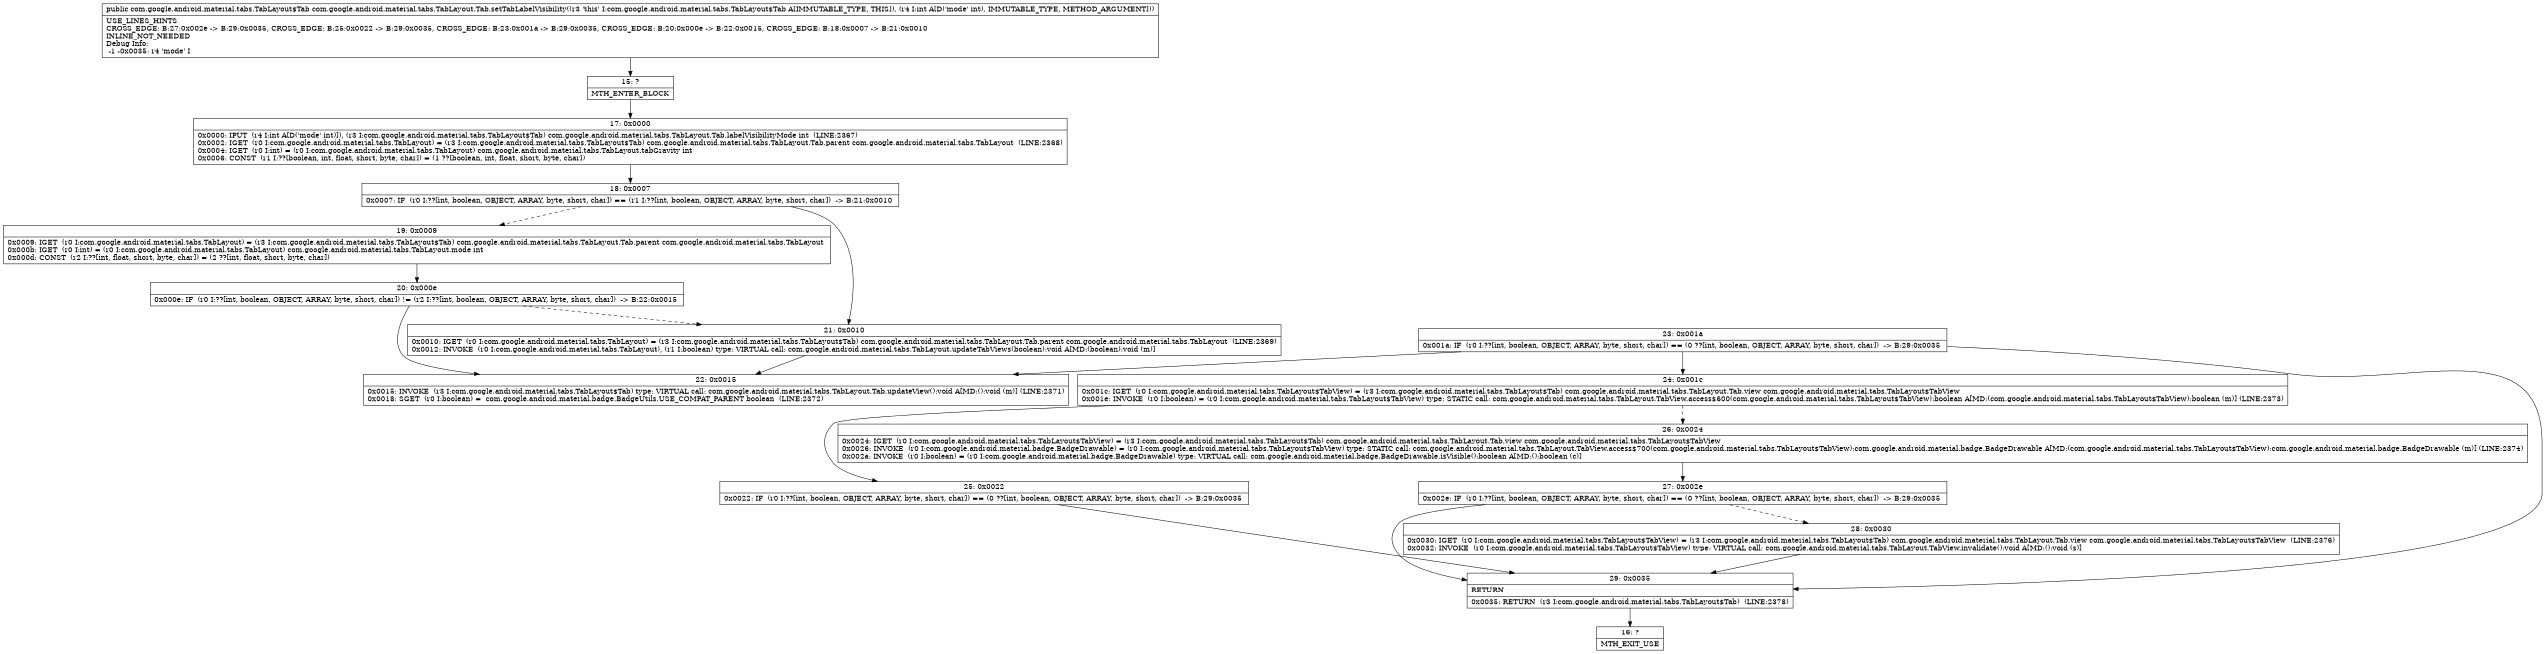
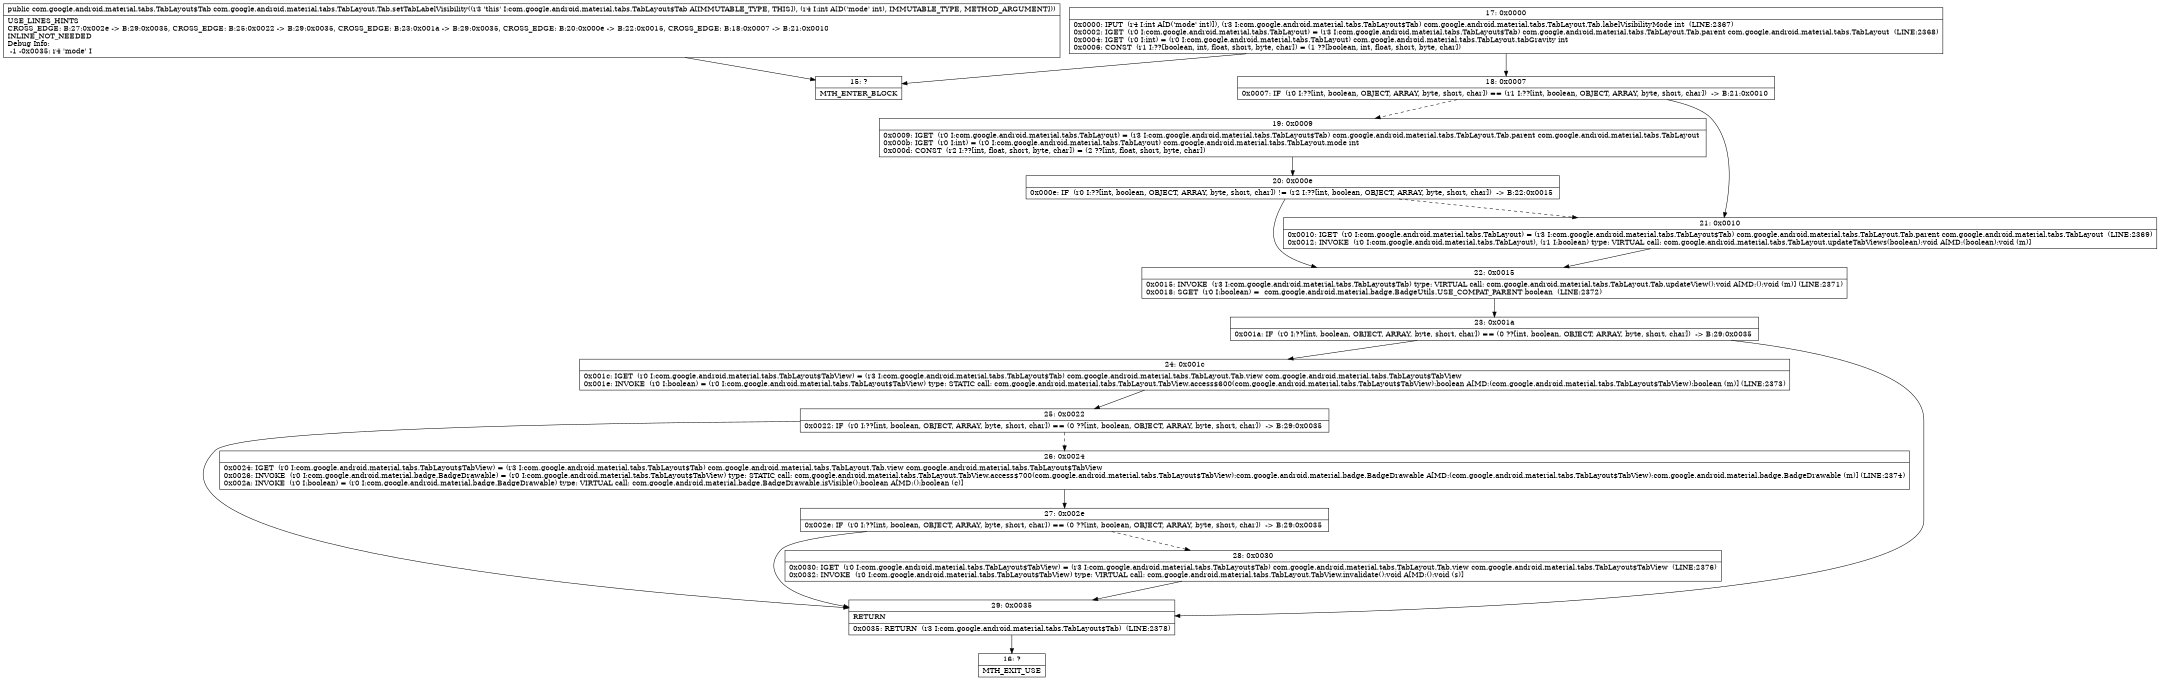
edge "15: ?" -> "17: 0x0000": reversed
edge "23: 0x001a" -> "22: 0x0015": reversed
edge "24: 0x001c" -> "26: 0x0024": now "25: 0x0022" -> "26: 0x0024"
